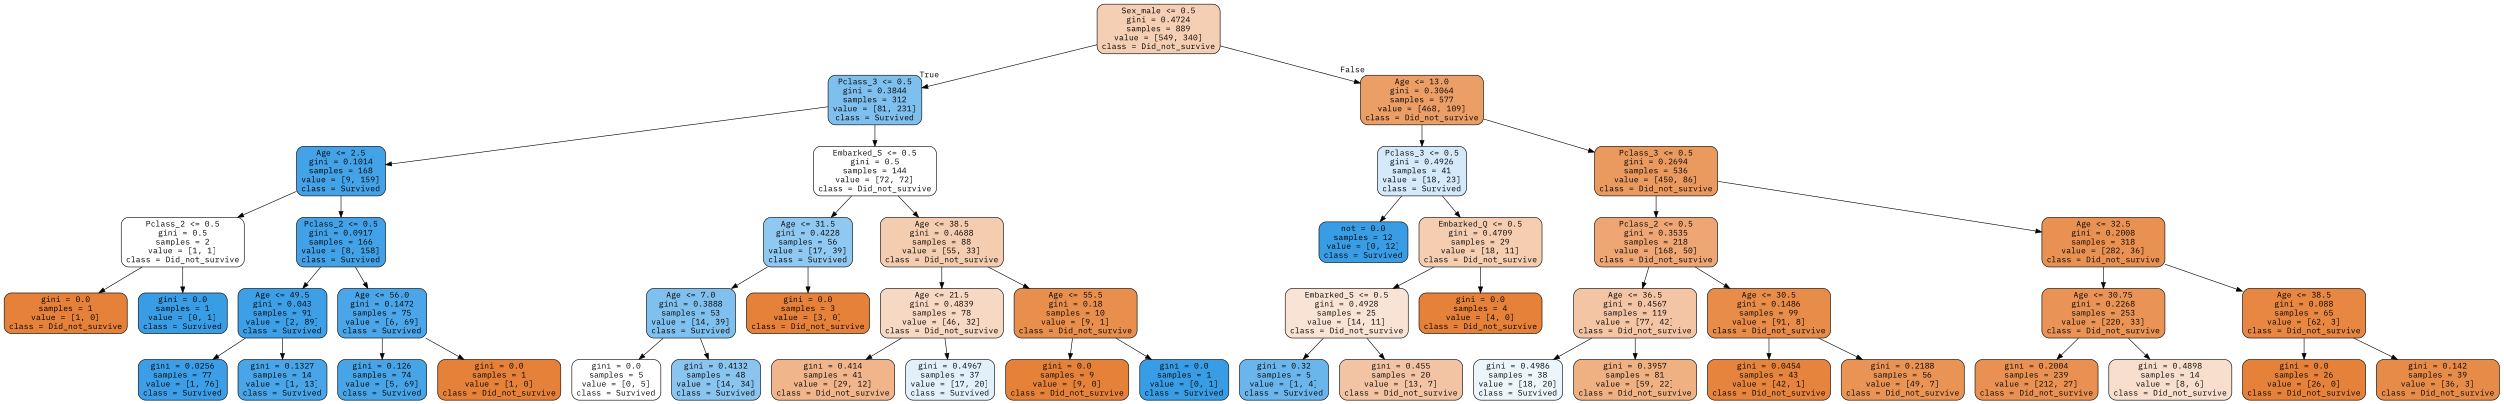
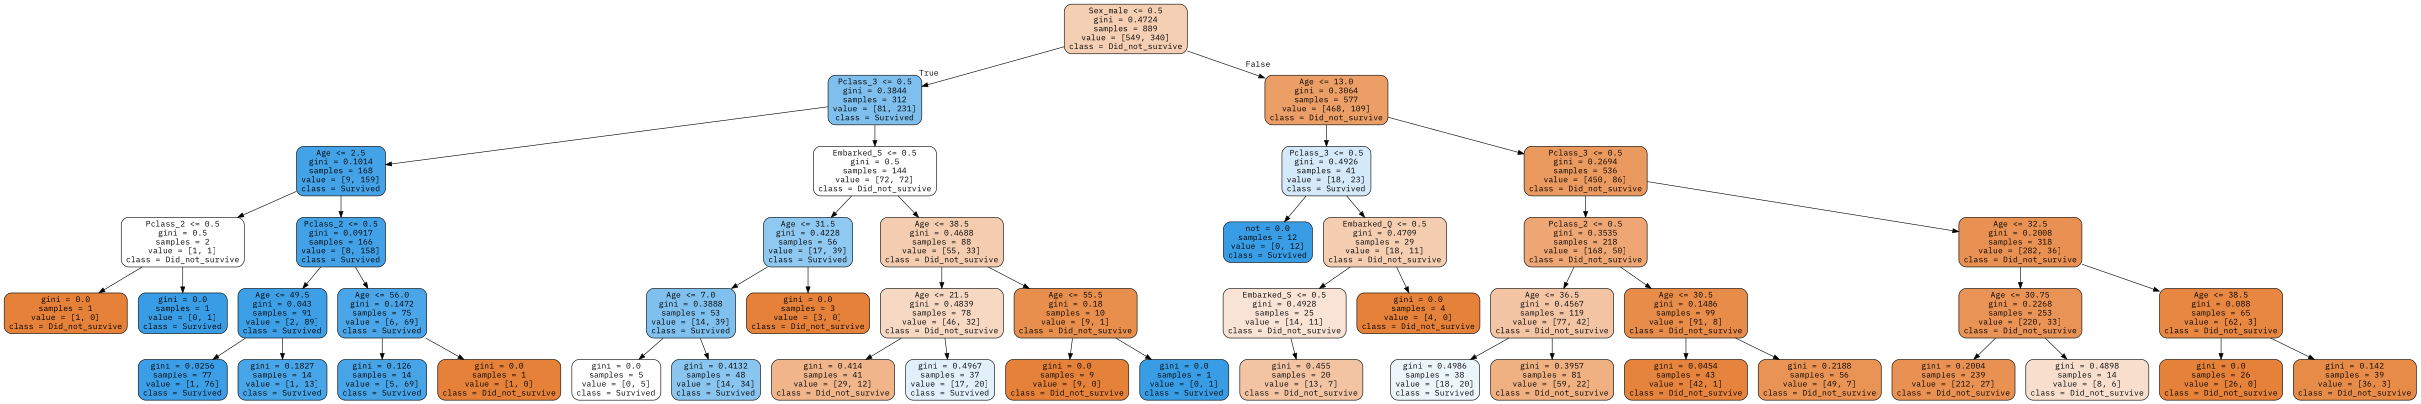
node "gini = 0.1327 samples = 14 value = [1, 13] class = Survived": label "gini = 0.1327 samples = 14 value = [1, 13] class = Survived" -> "gini = 0.1827 samples = 14 value = [1, 13] class = Survived"
node "gini = 0.126 samples = 74 value = [5, 69] class = Survived": label "gini = 0.126 samples = 74 value = [5, 69] class = Survived" -> "gini = 0.126 samples = 14 value = [5, 69] class = Survived"
node "gini = 0.32 samples = 5 value = [1, 4] class = Survived": removed
